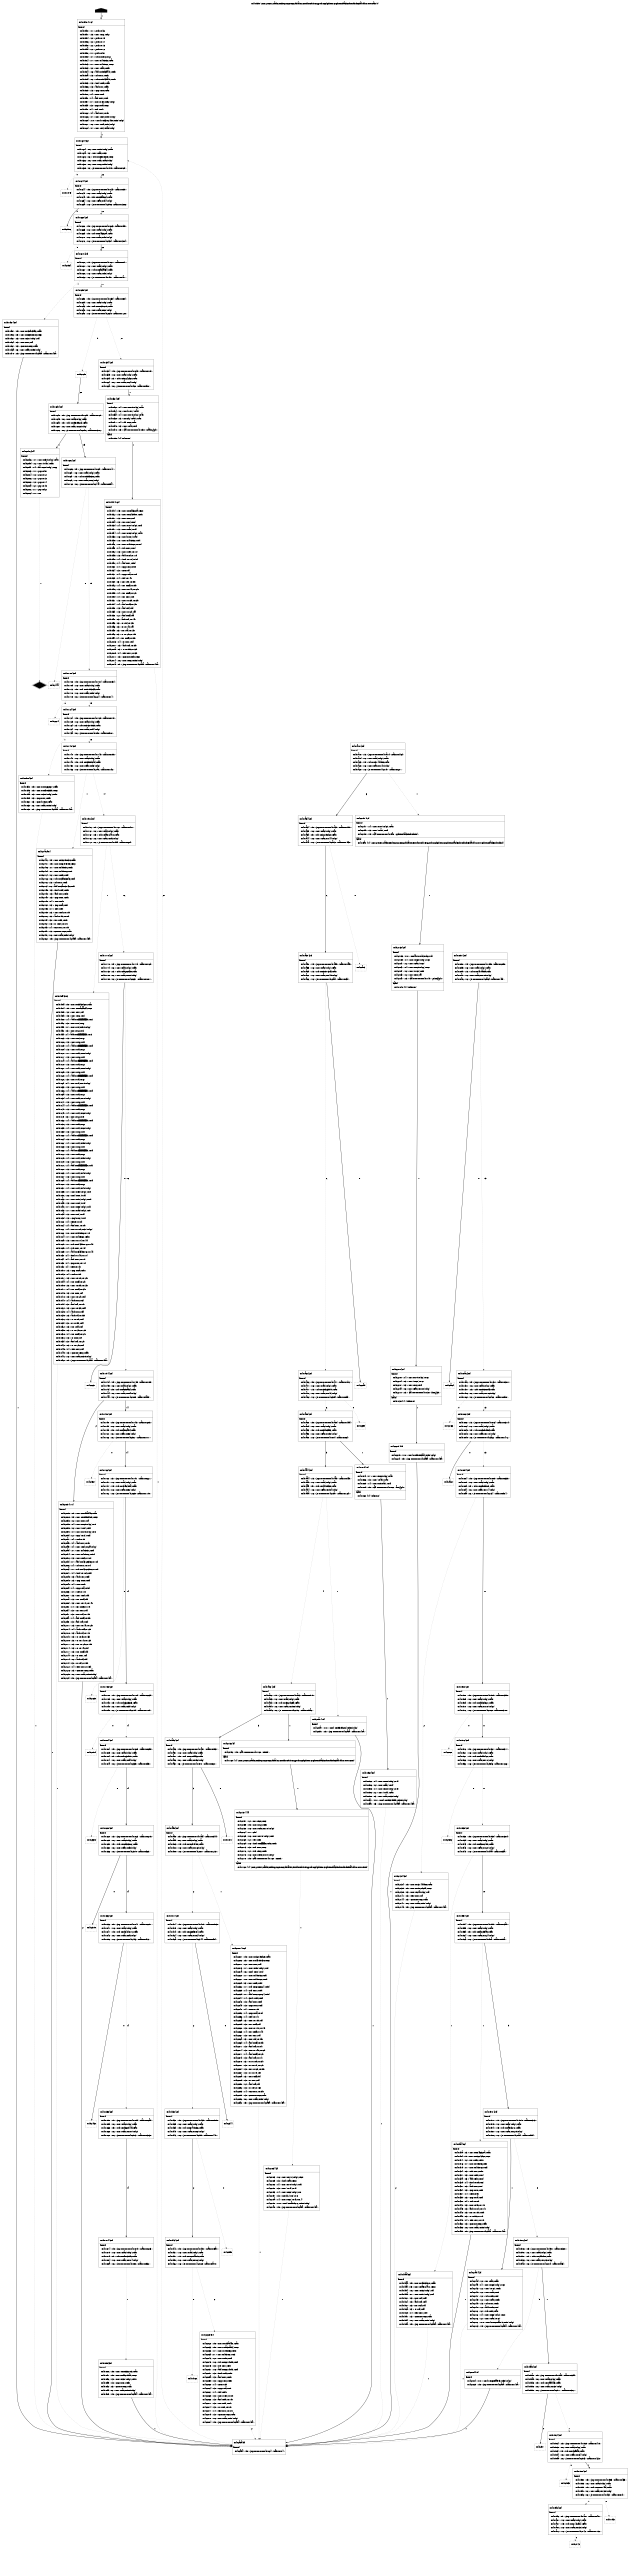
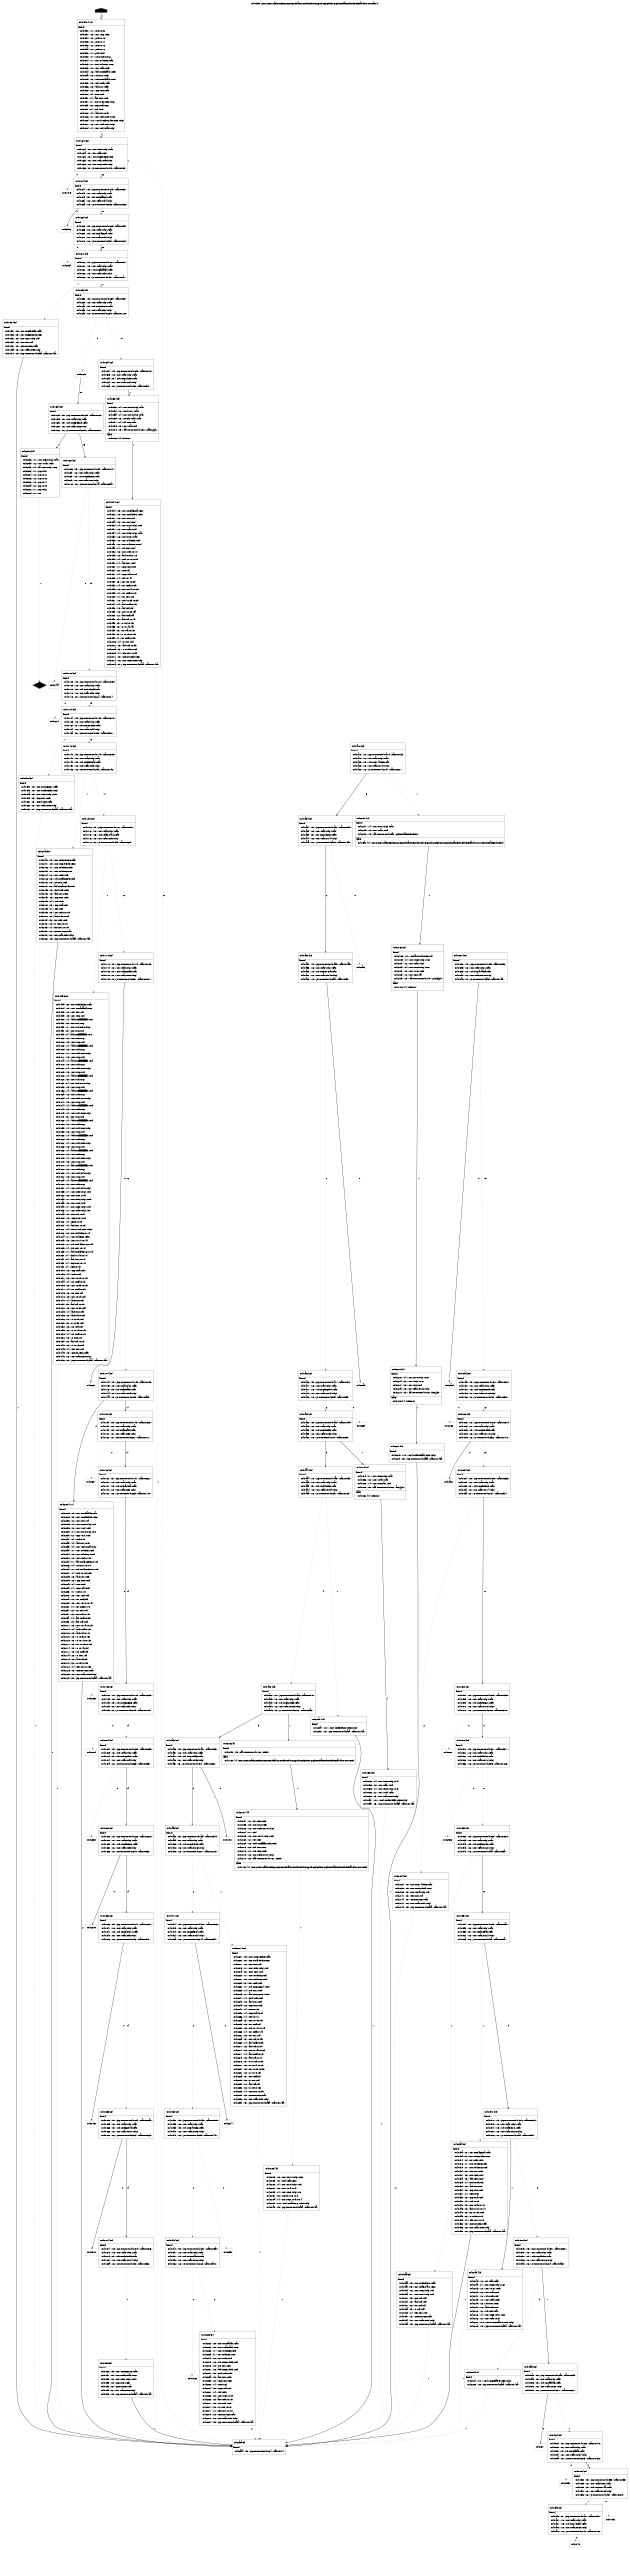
edge "0x401b30 [28]" -> "0x401b4c [28]": style bold -> dotted
node "0x402913": added
edge "0x40201f [15]" -> "0x402a9a [5]": style bold -> dotted
